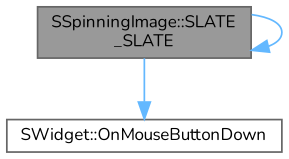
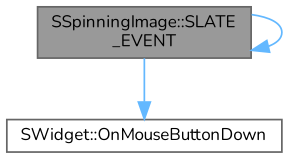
node "SSpinningImage::SLATE _SLATE": label "SSpinningImage::SLATE _SLATE" -> "SSpinningImage::SLATE _EVENT"
